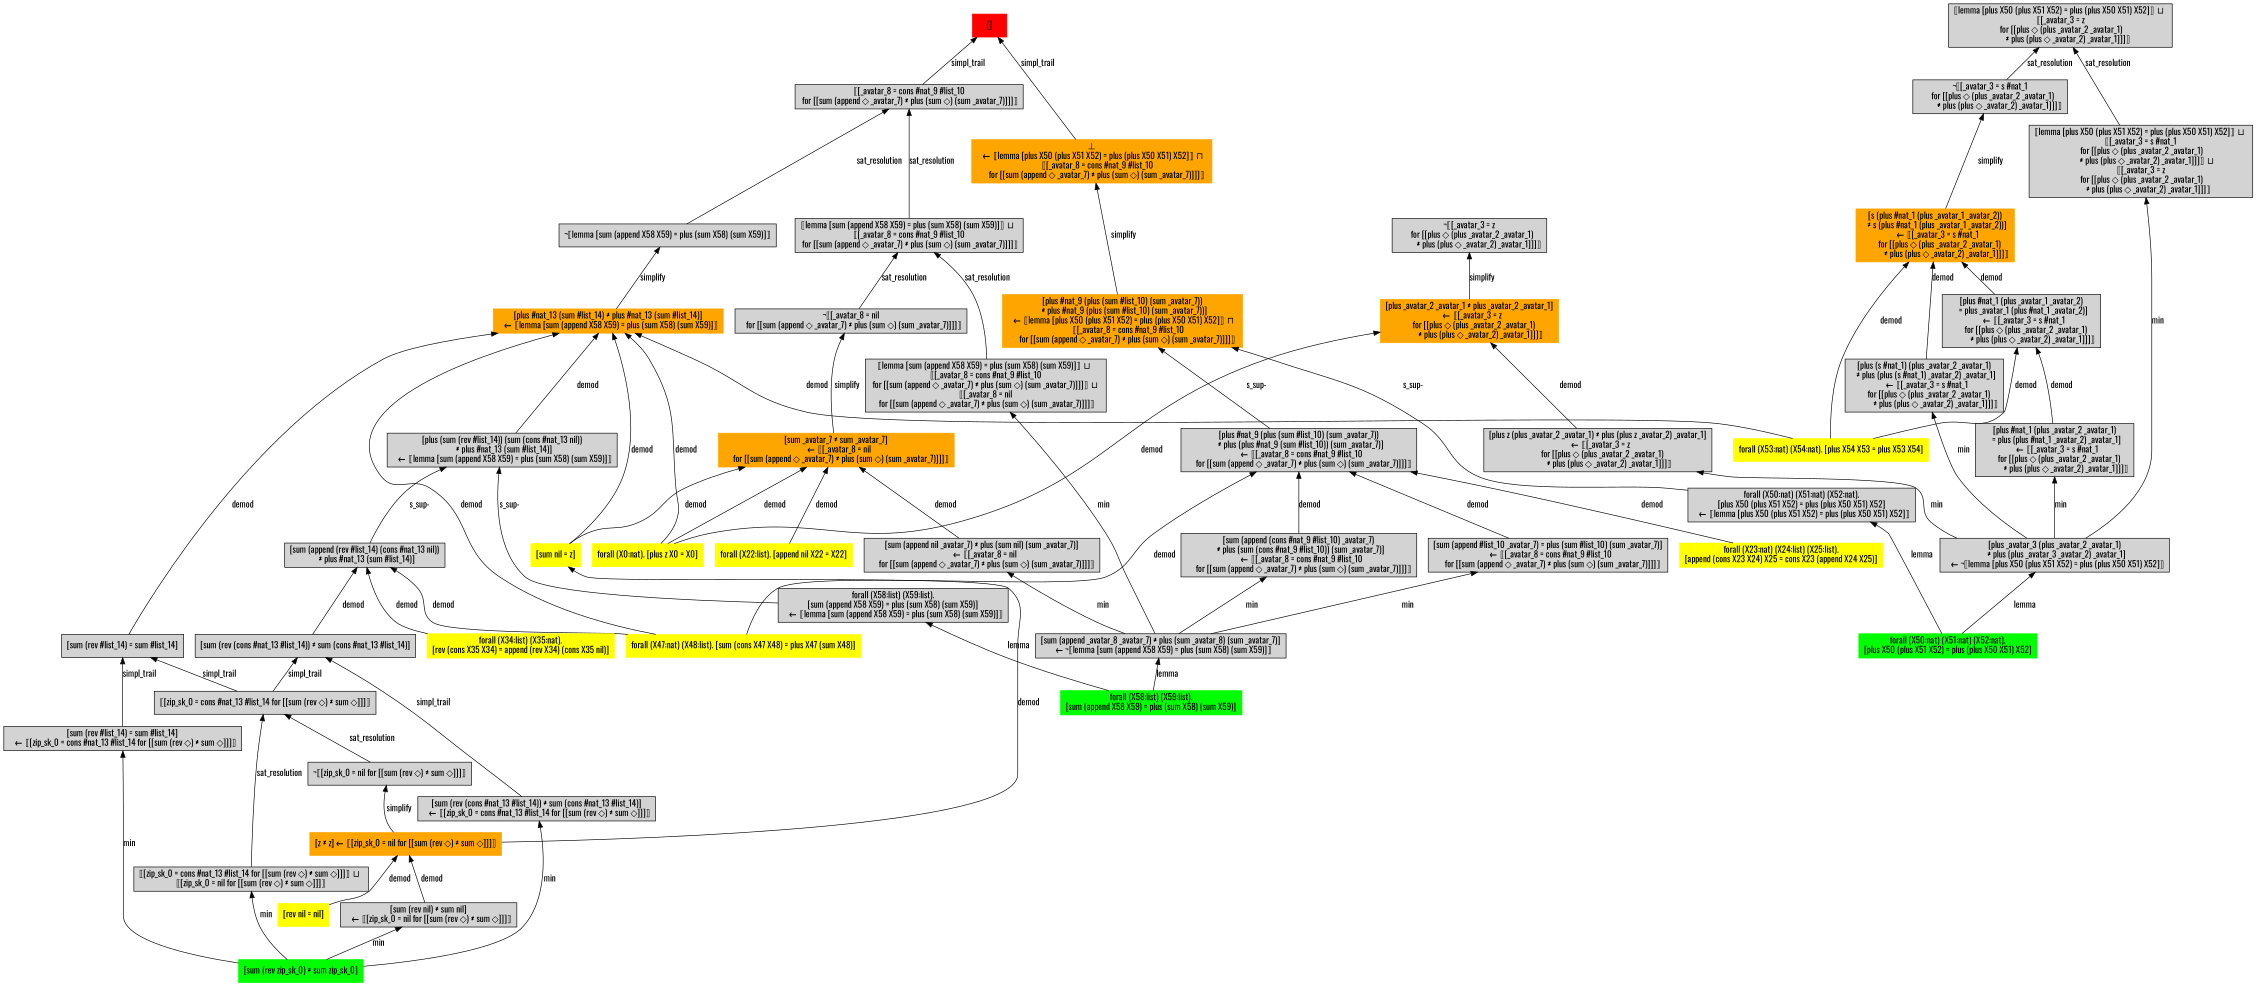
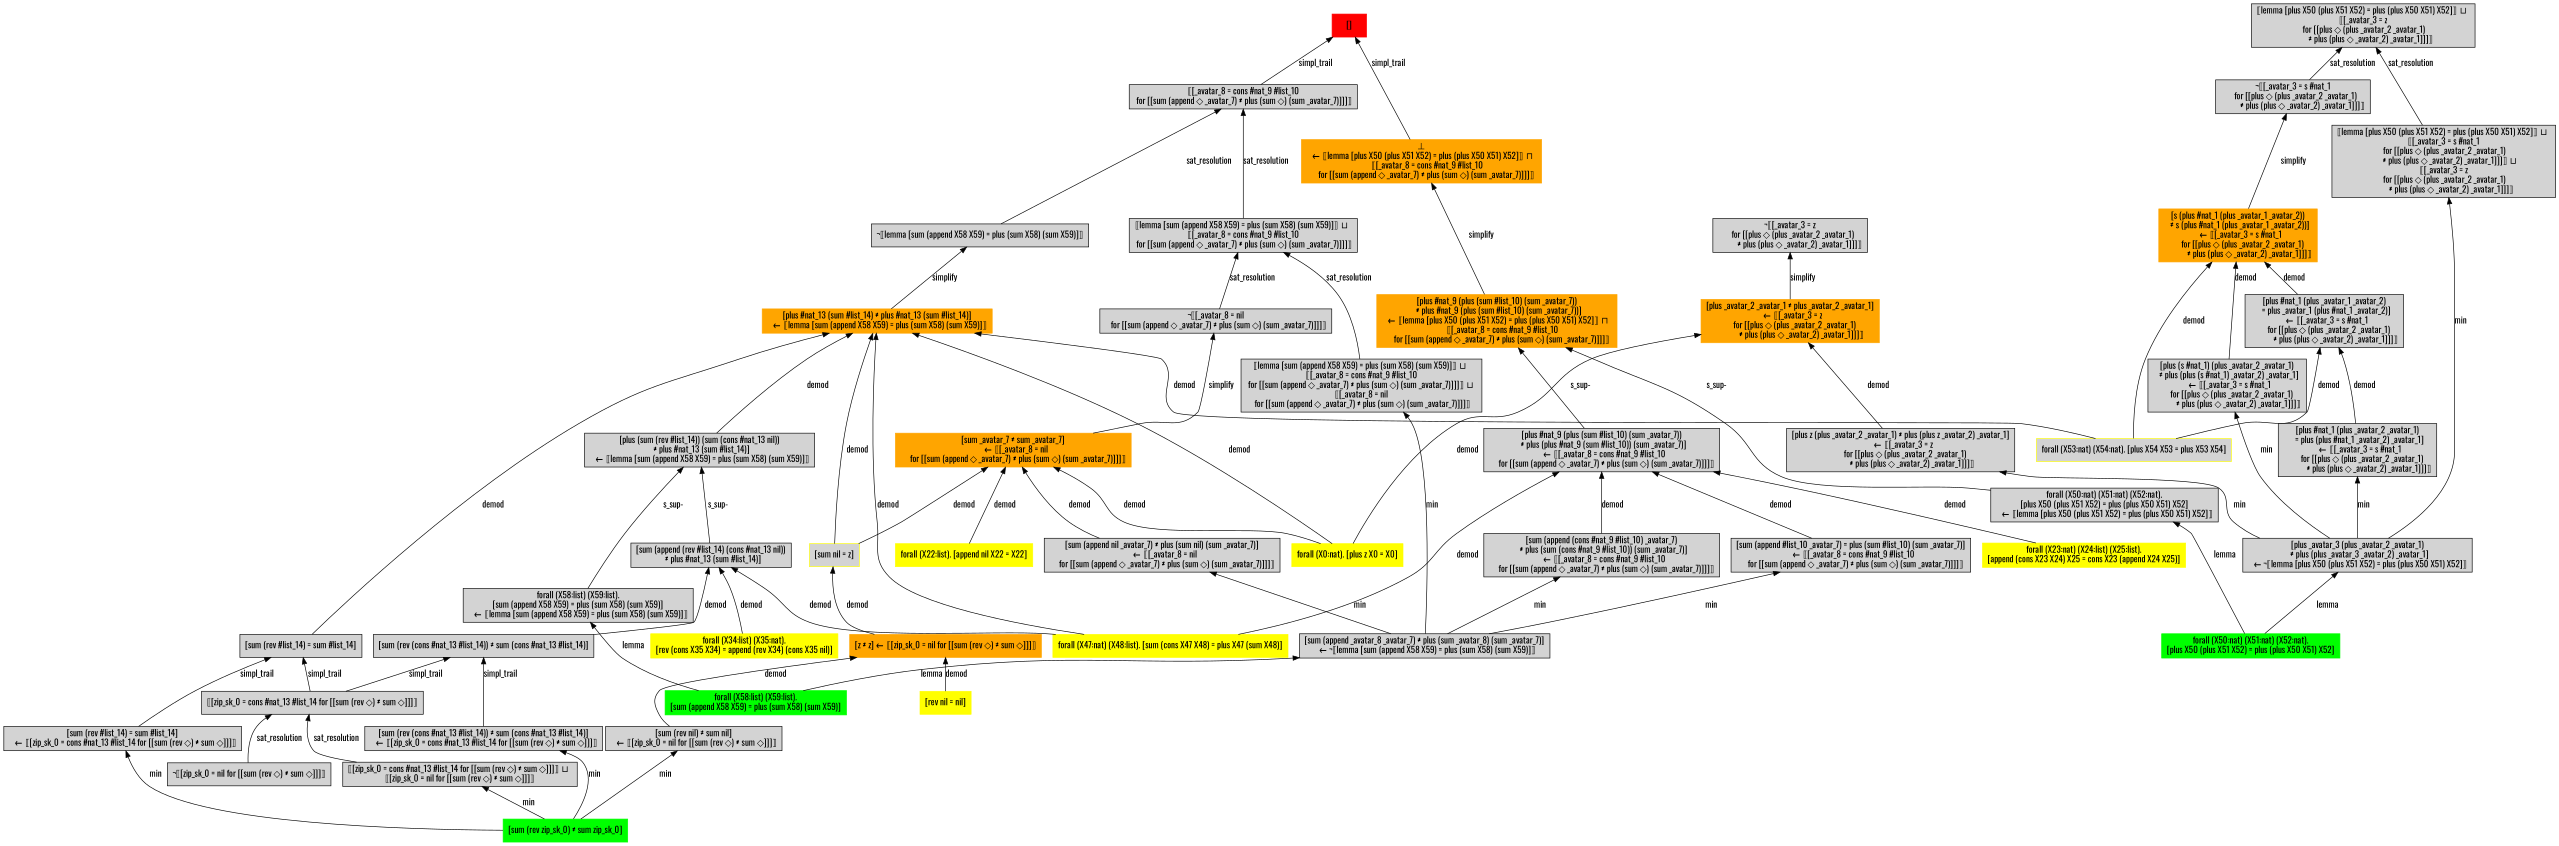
node "forall (X53:nat) (X54:nat). [plus X54 X53 = plus X53 X54]": fillcolor yellow -> lightgrey
node "[sum nil = z]": fillcolor yellow -> lightgrey
edge "[z ≠ z] ← ⟦[zip_sk_0 = nil for [[sum (rev ◇) ≠ sum ◇]]]⟧" -> "¬⟦[zip_sk_0 = nil for [[sum (rev ◇) ≠ sum ◇]]]⟧": removed, label "simplify"
